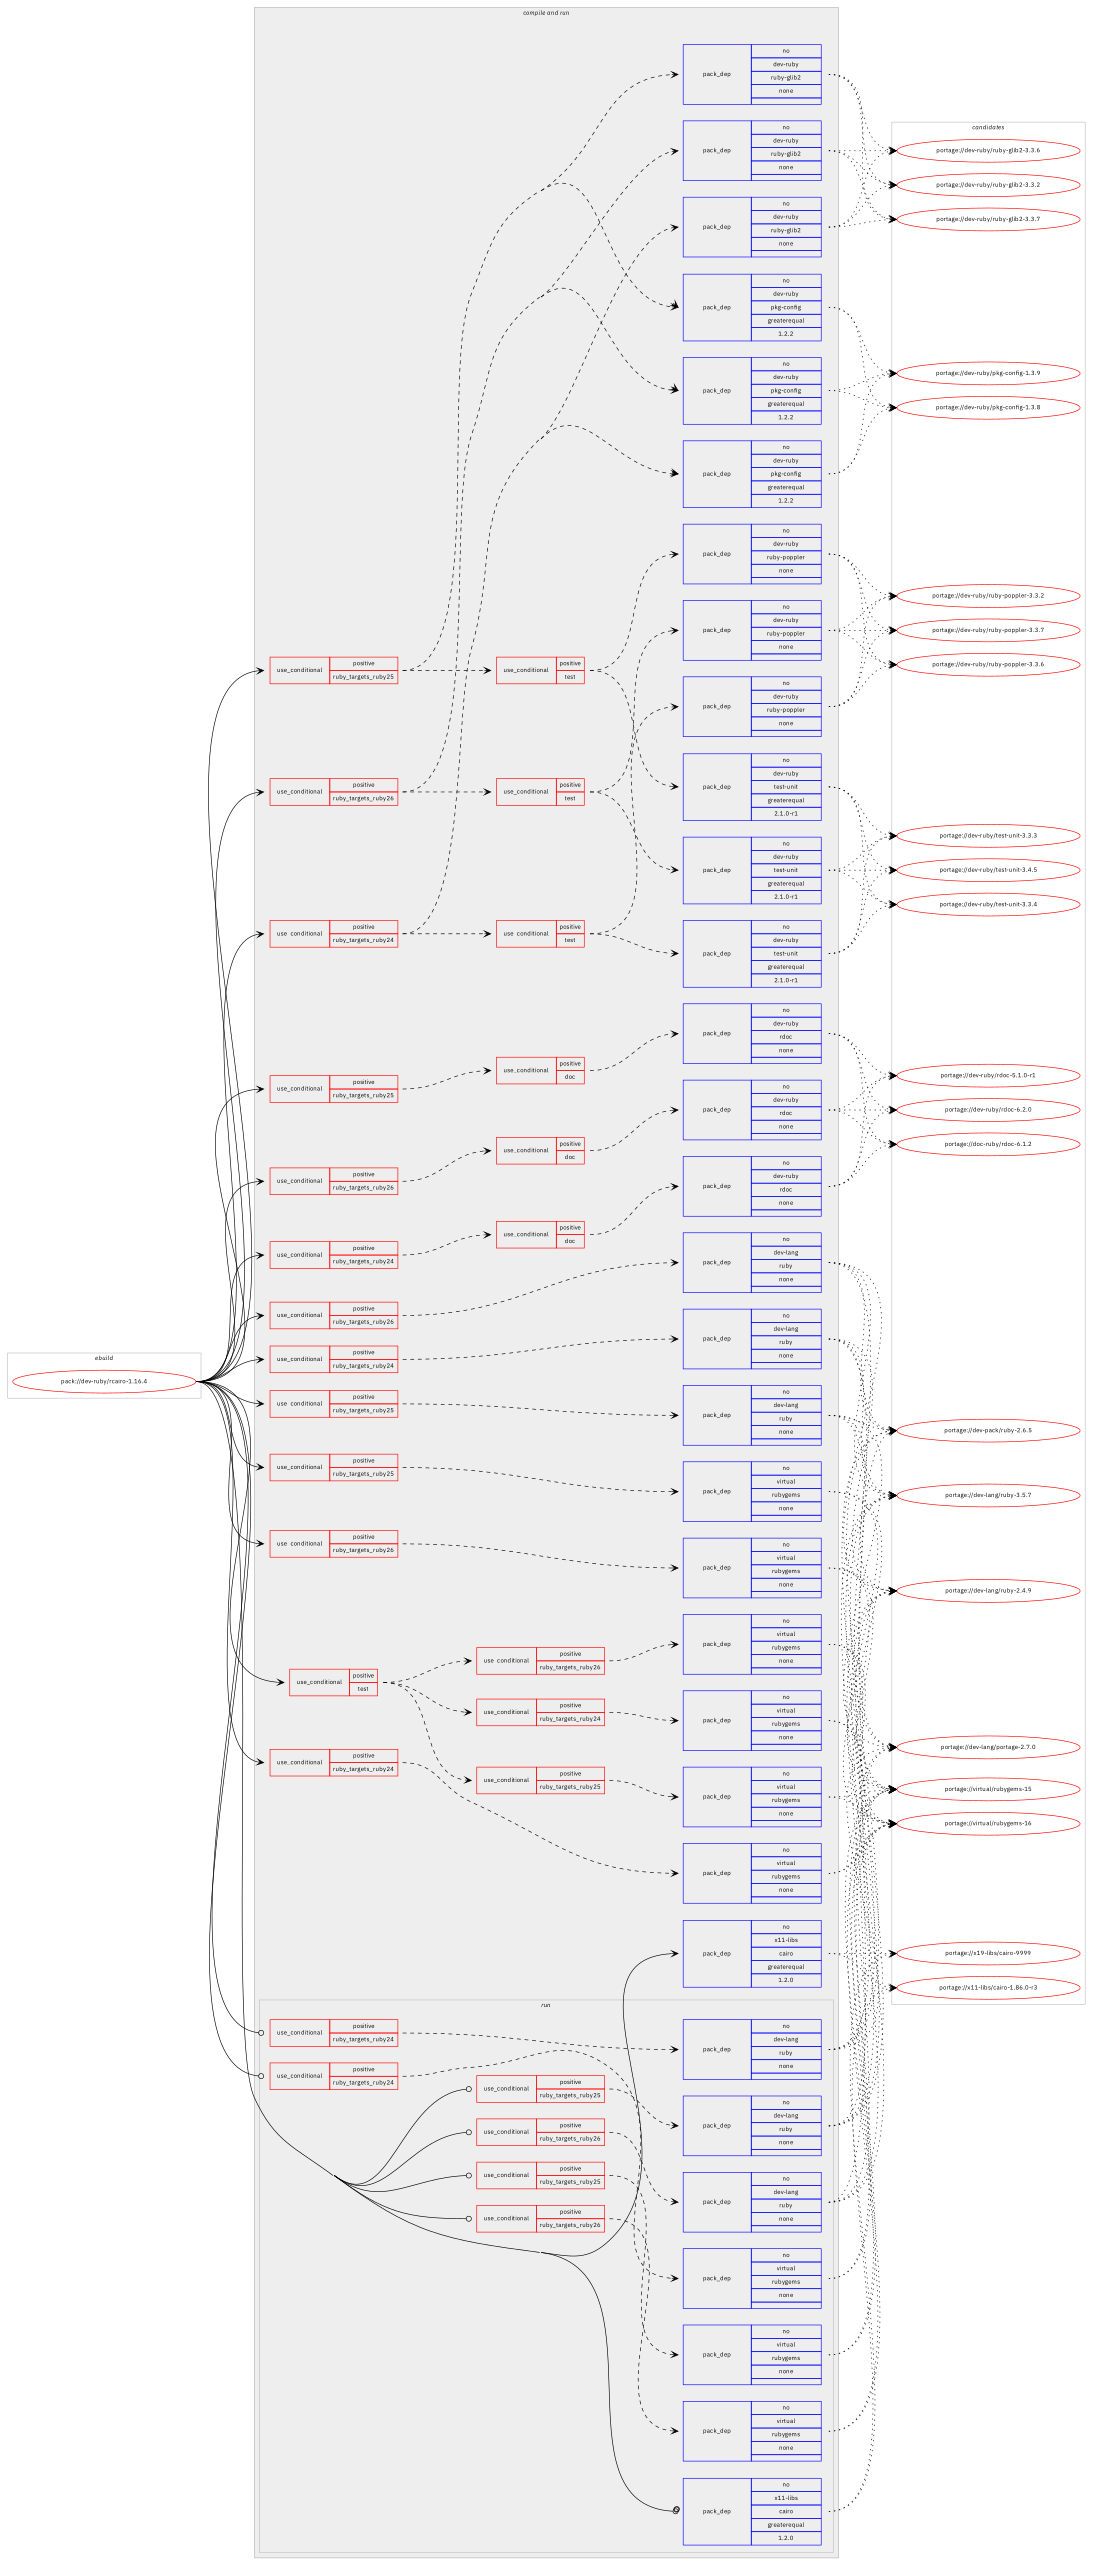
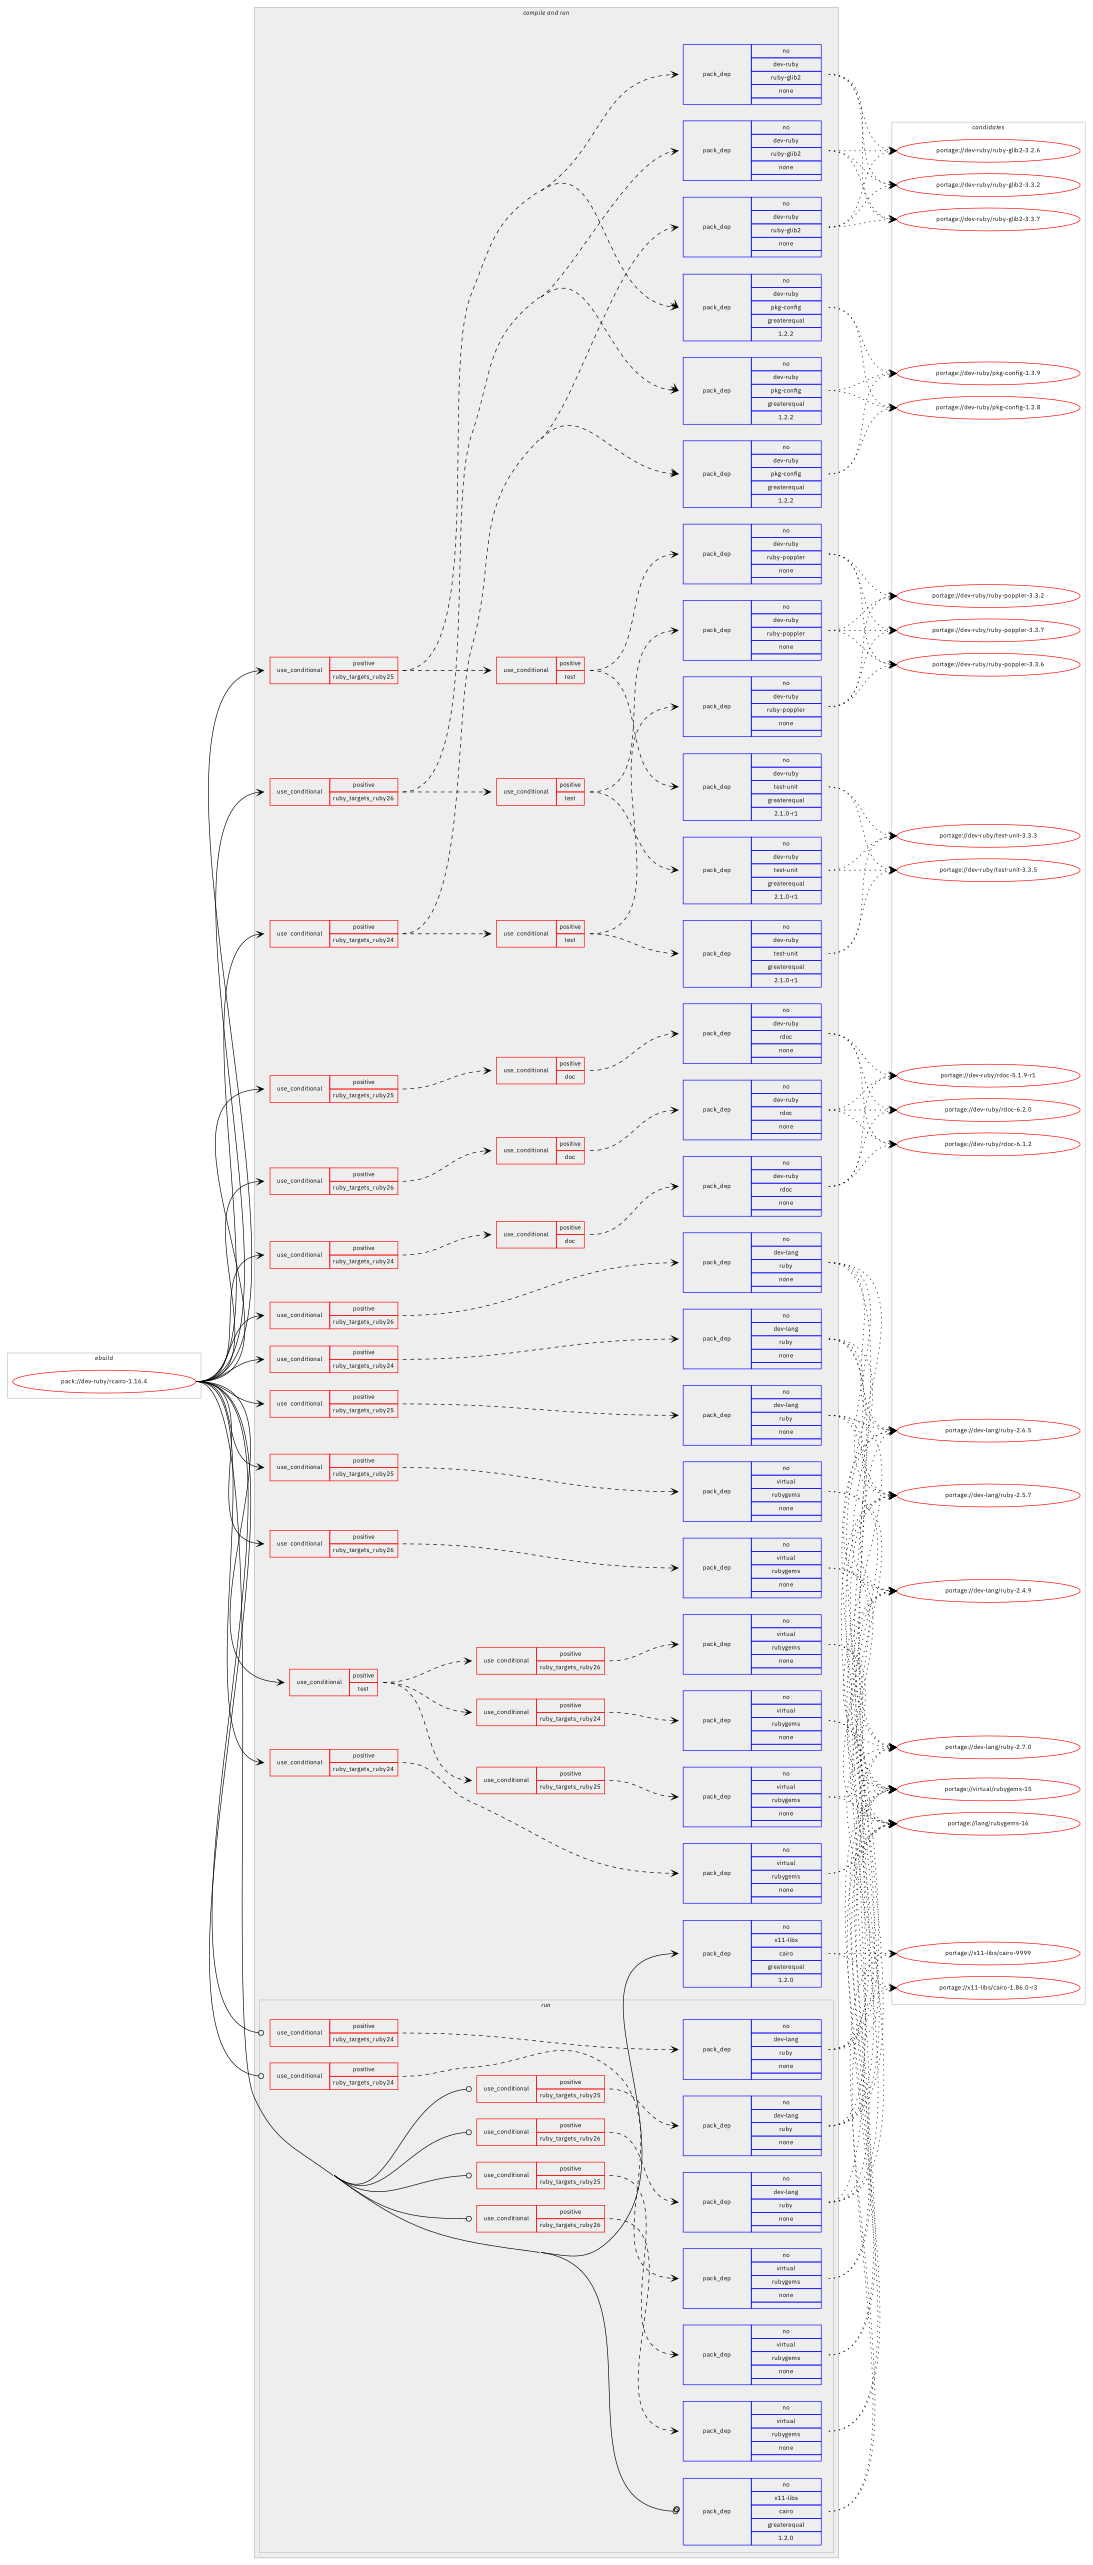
node "portage://dev-ruby/ruby-glib2-3.3.6": label "portage://dev-ruby/ruby-glib2-3.3.6" -> "portage://dev-ruby/ruby-glib2-3.2.6"
node "portage://dev-ruby/pkg-config-1.3.8": label "portage://dev-ruby/pkg-config-1.3.8" -> "portage://dev-ruby/pkg-config-1.2.8"
node "portage://dev-ruby/test-unit-3.4.5": label "portage://dev-ruby/test-unit-3.4.5" -> "portage://dev-ruby/test-unit-3.3.5"
node "portage://dev-ruby/test-unit-3.3.4": removed
node "portage://dev-ruby/rdoc-5.1.0-r1": label "portage://dev-ruby/rdoc-5.1.0-r1" -> "portage://dev-ruby/rdoc-5.1.9-r1"
node "portage://doc-ruby/rdoc-6.1.2": label "portage://doc-ruby/rdoc-6.1.2" -> "portage://dev-ruby/rdoc-6.1.2"
node "portage://dev-pack/ruby-2.6.5": label "portage://dev-pack/ruby-2.6.5" -> "portage://dev-lang/ruby-2.6.5"
node "portage://dev-lang/ruby-3.5.7": label "portage://dev-lang/ruby-3.5.7" -> "portage://dev-lang/ruby-2.5.7"
node "portage://dev-lang/portage-2.7.0": label "portage://dev-lang/portage-2.7.0" -> "portage://dev-lang/ruby-2.7.0"
node "portage://virtual/rubygems-16": label "portage://virtual/rubygems-16" -> "portage://lang/rubygems-16"
node "portage://x19-libs/cairo-9999": label "portage://x19-libs/cairo-9999" -> "portage://x11-libs/cairo-9999"
